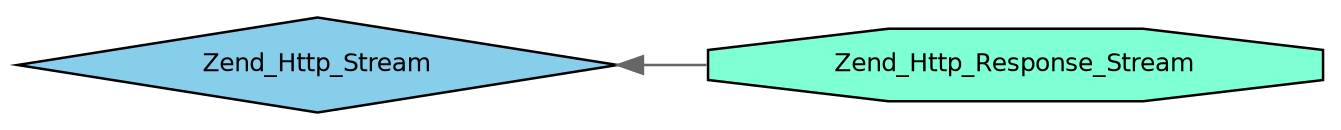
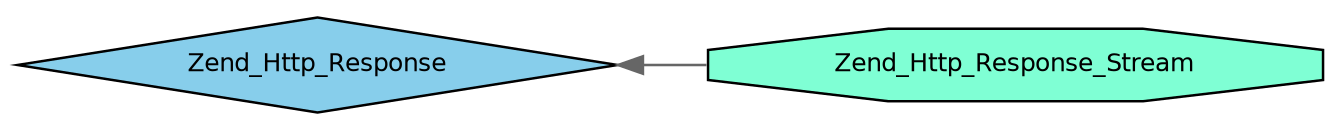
node "Zend_Http_Stream": label "Zend_Http_Stream" -> "Zend_Http_Response"
